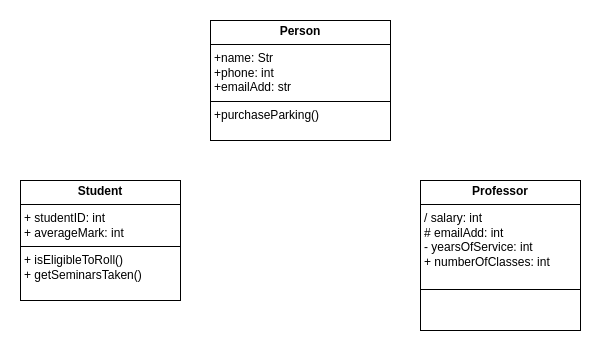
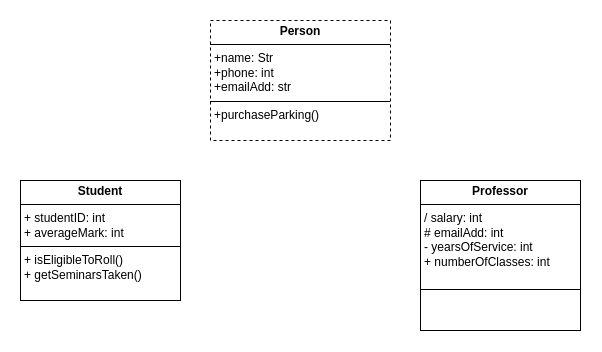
node "Person +name: Str +phone: int +emailAdd: str +purchaseParking()": style solid -> dashed
